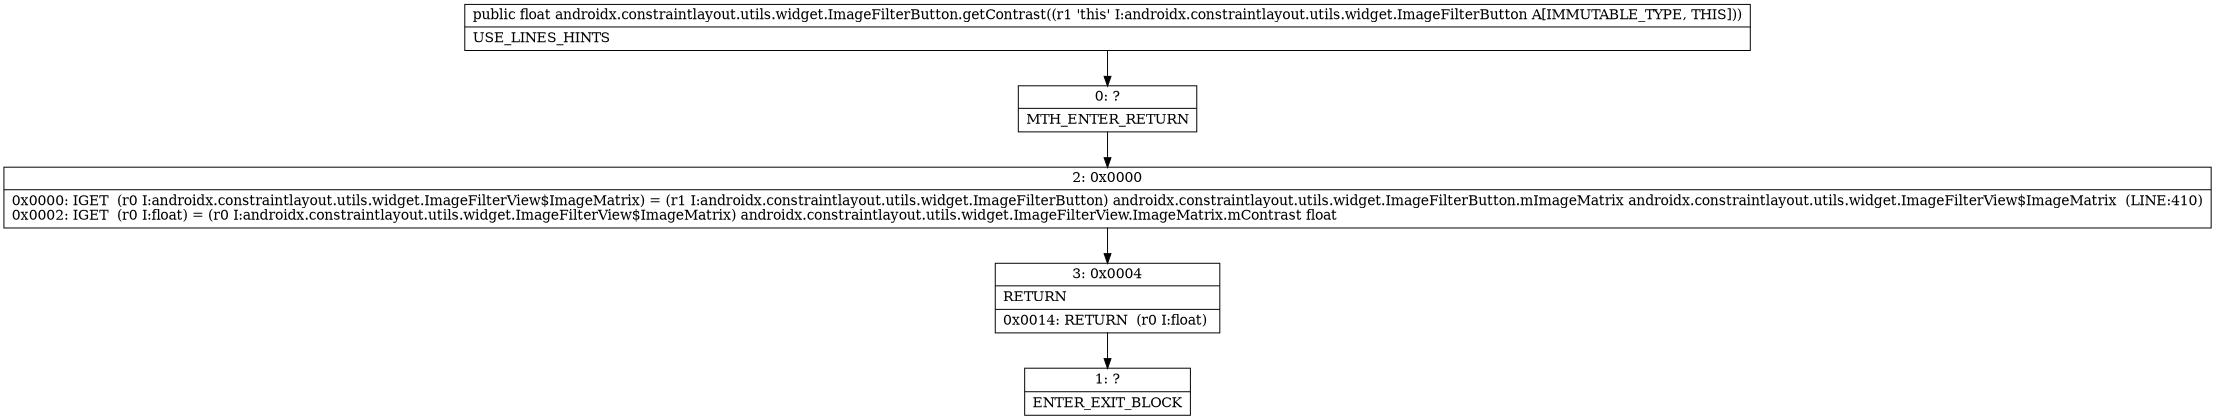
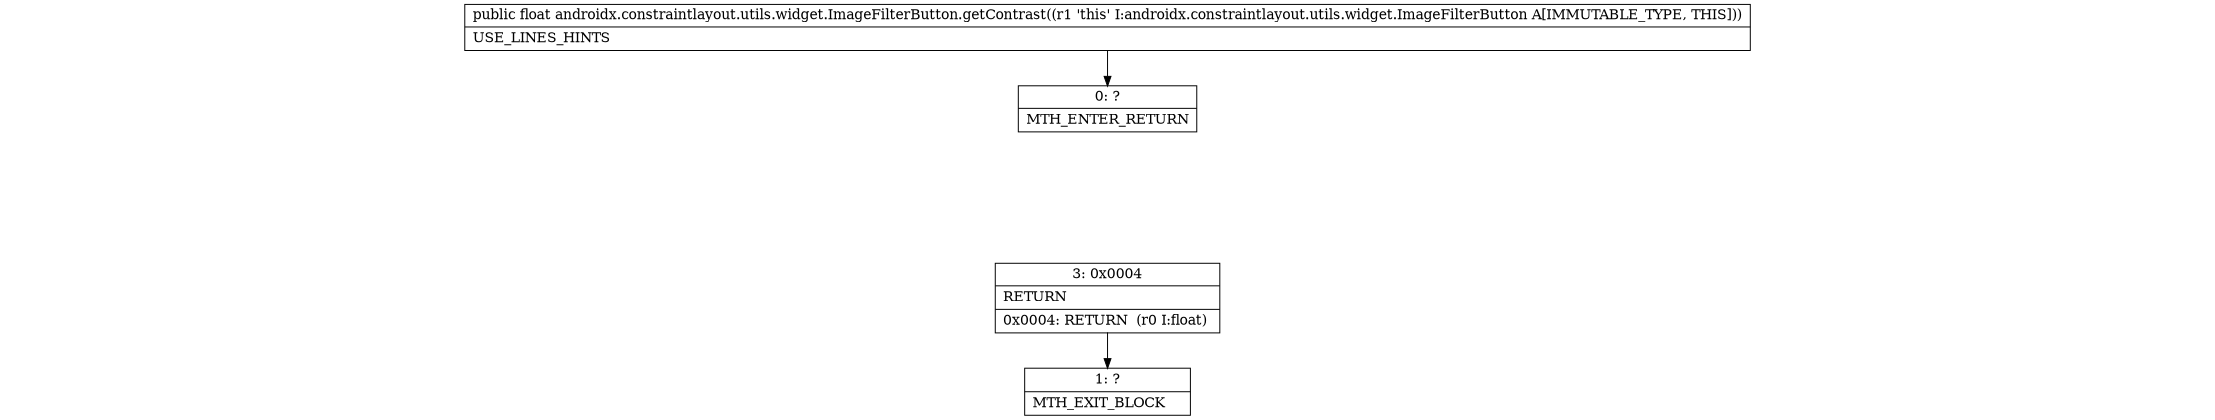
node "2: 0x0000": removed
node "3: 0x0004": text "0x0014: RETURN  (r0 I:float)" -> "0x0004: RETURN  (r0 I:float)"
node "1: ?": text "ENTER_EXIT_BLOCK" -> "MTH_EXIT_BLOCK"
